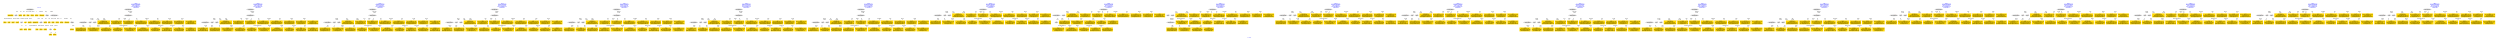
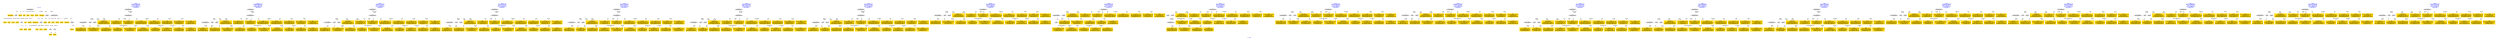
node "Place4": fillcolor gold -> lightgray
